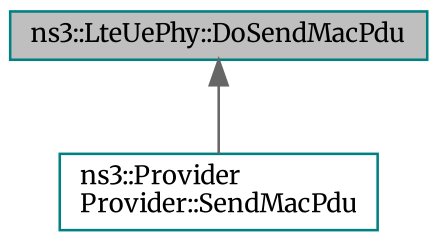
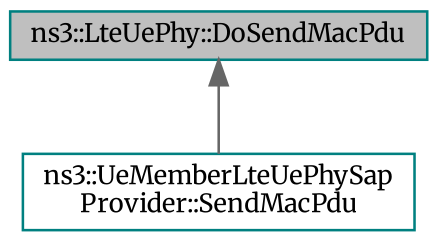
node "ns3::Provider Provider::SendMacPdu": label "ns3::Provider Provider::SendMacPdu" -> "ns3::UeMemberLteUePhySap Provider::SendMacPdu"
